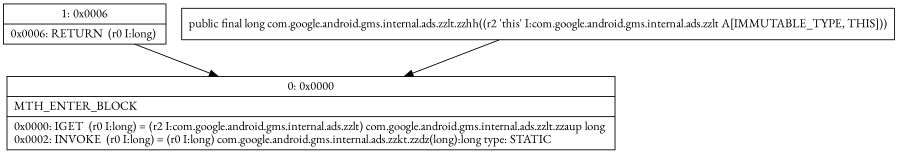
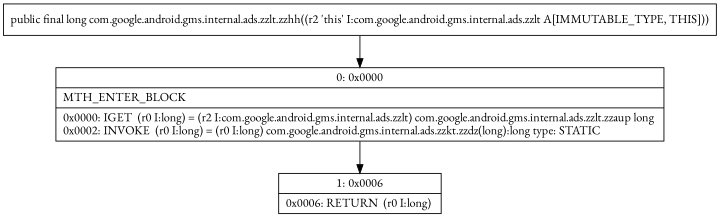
edge "1: 0x0006" -> "0: 0x0000": reversed
